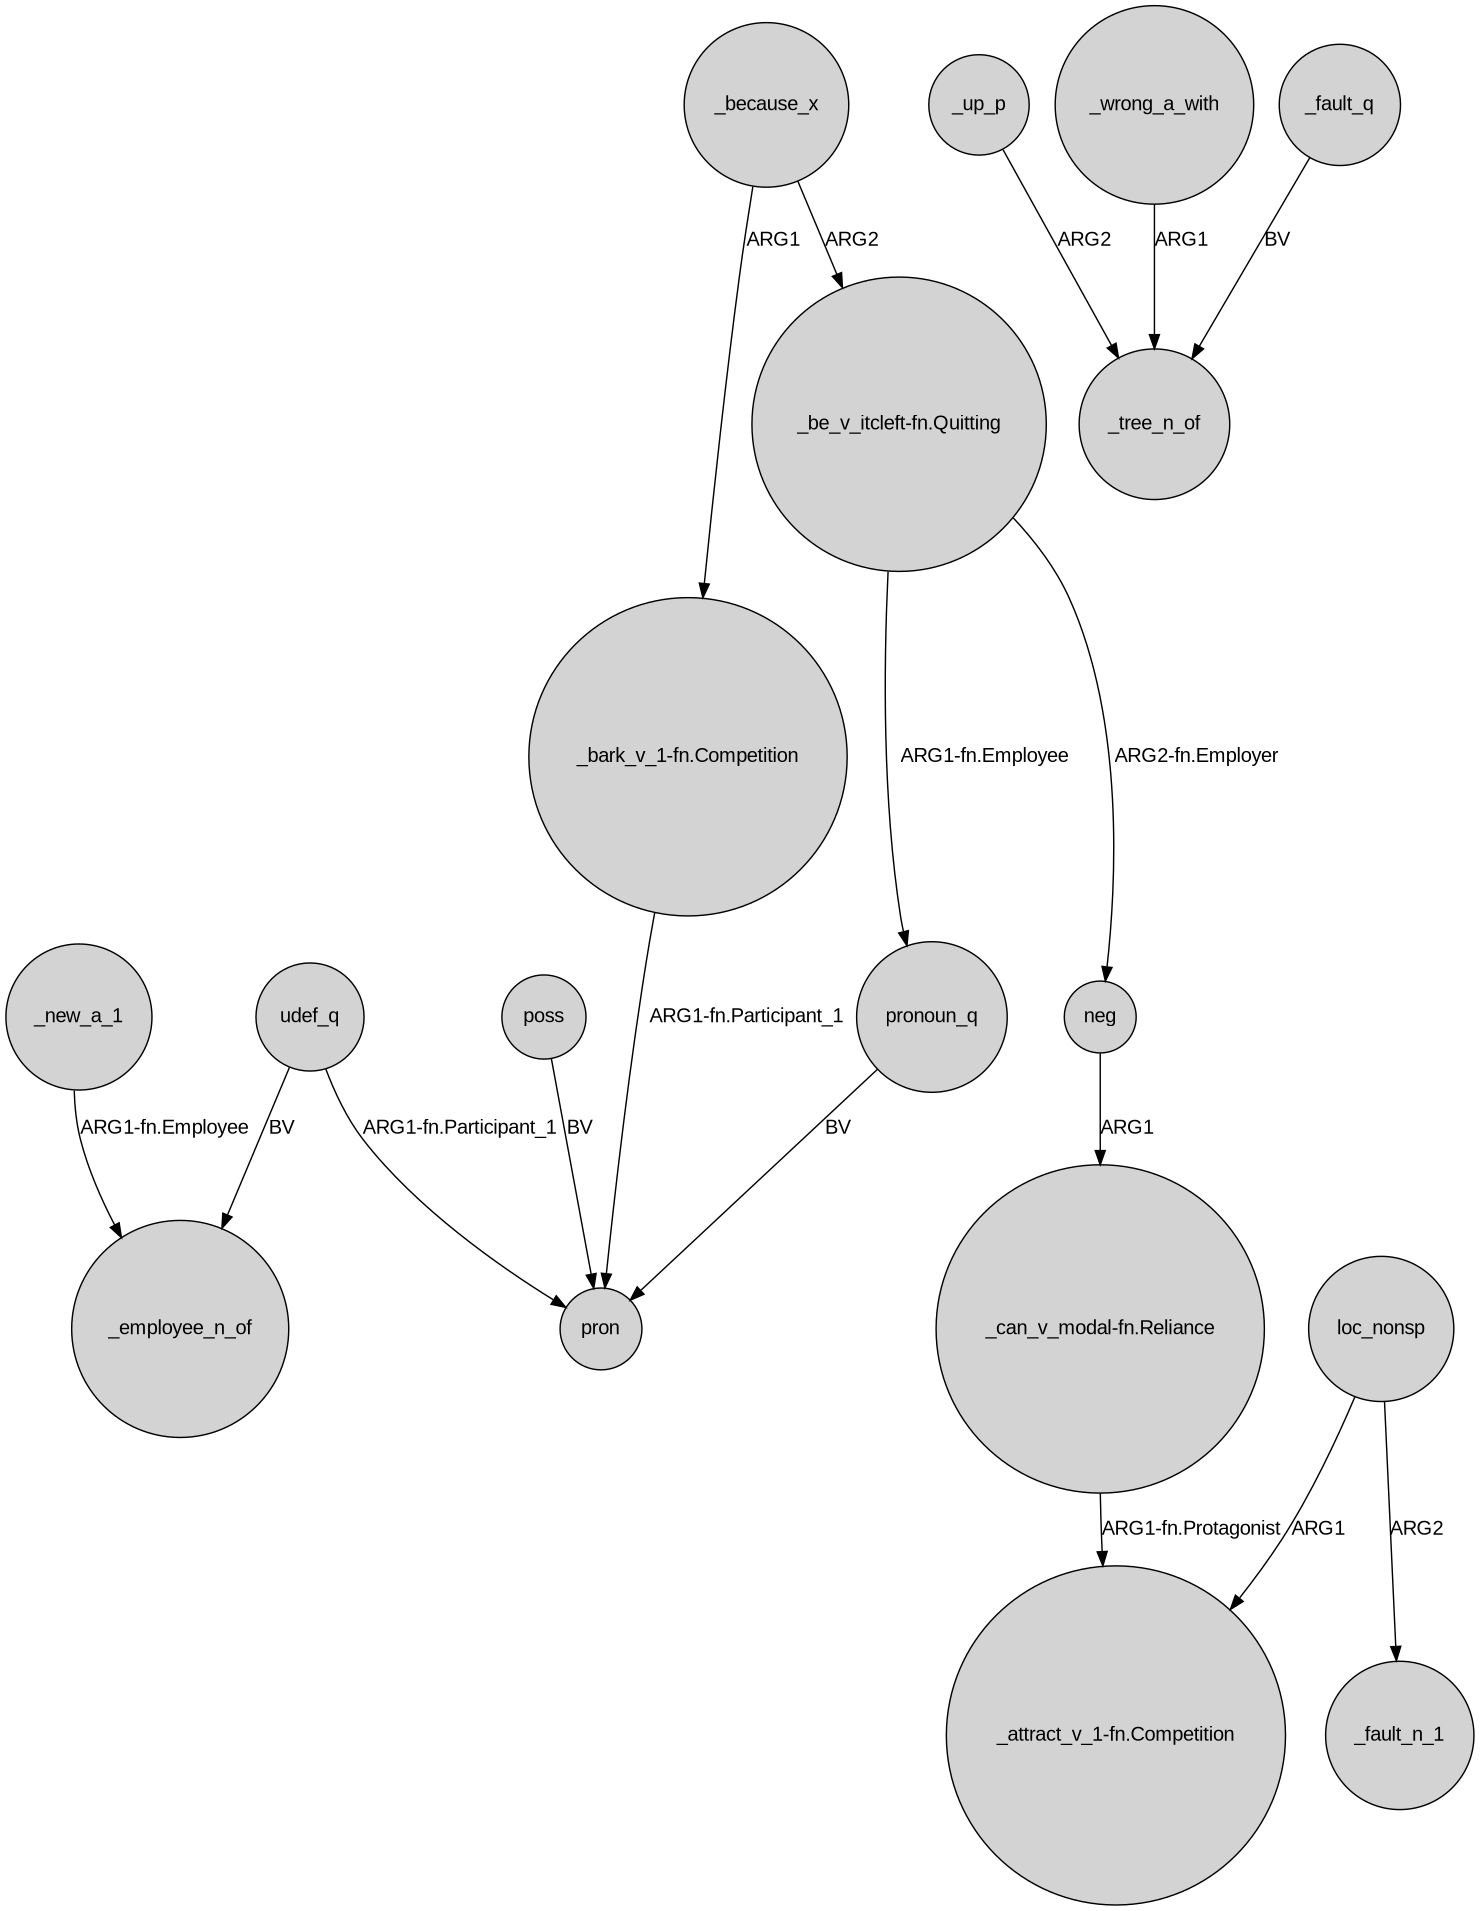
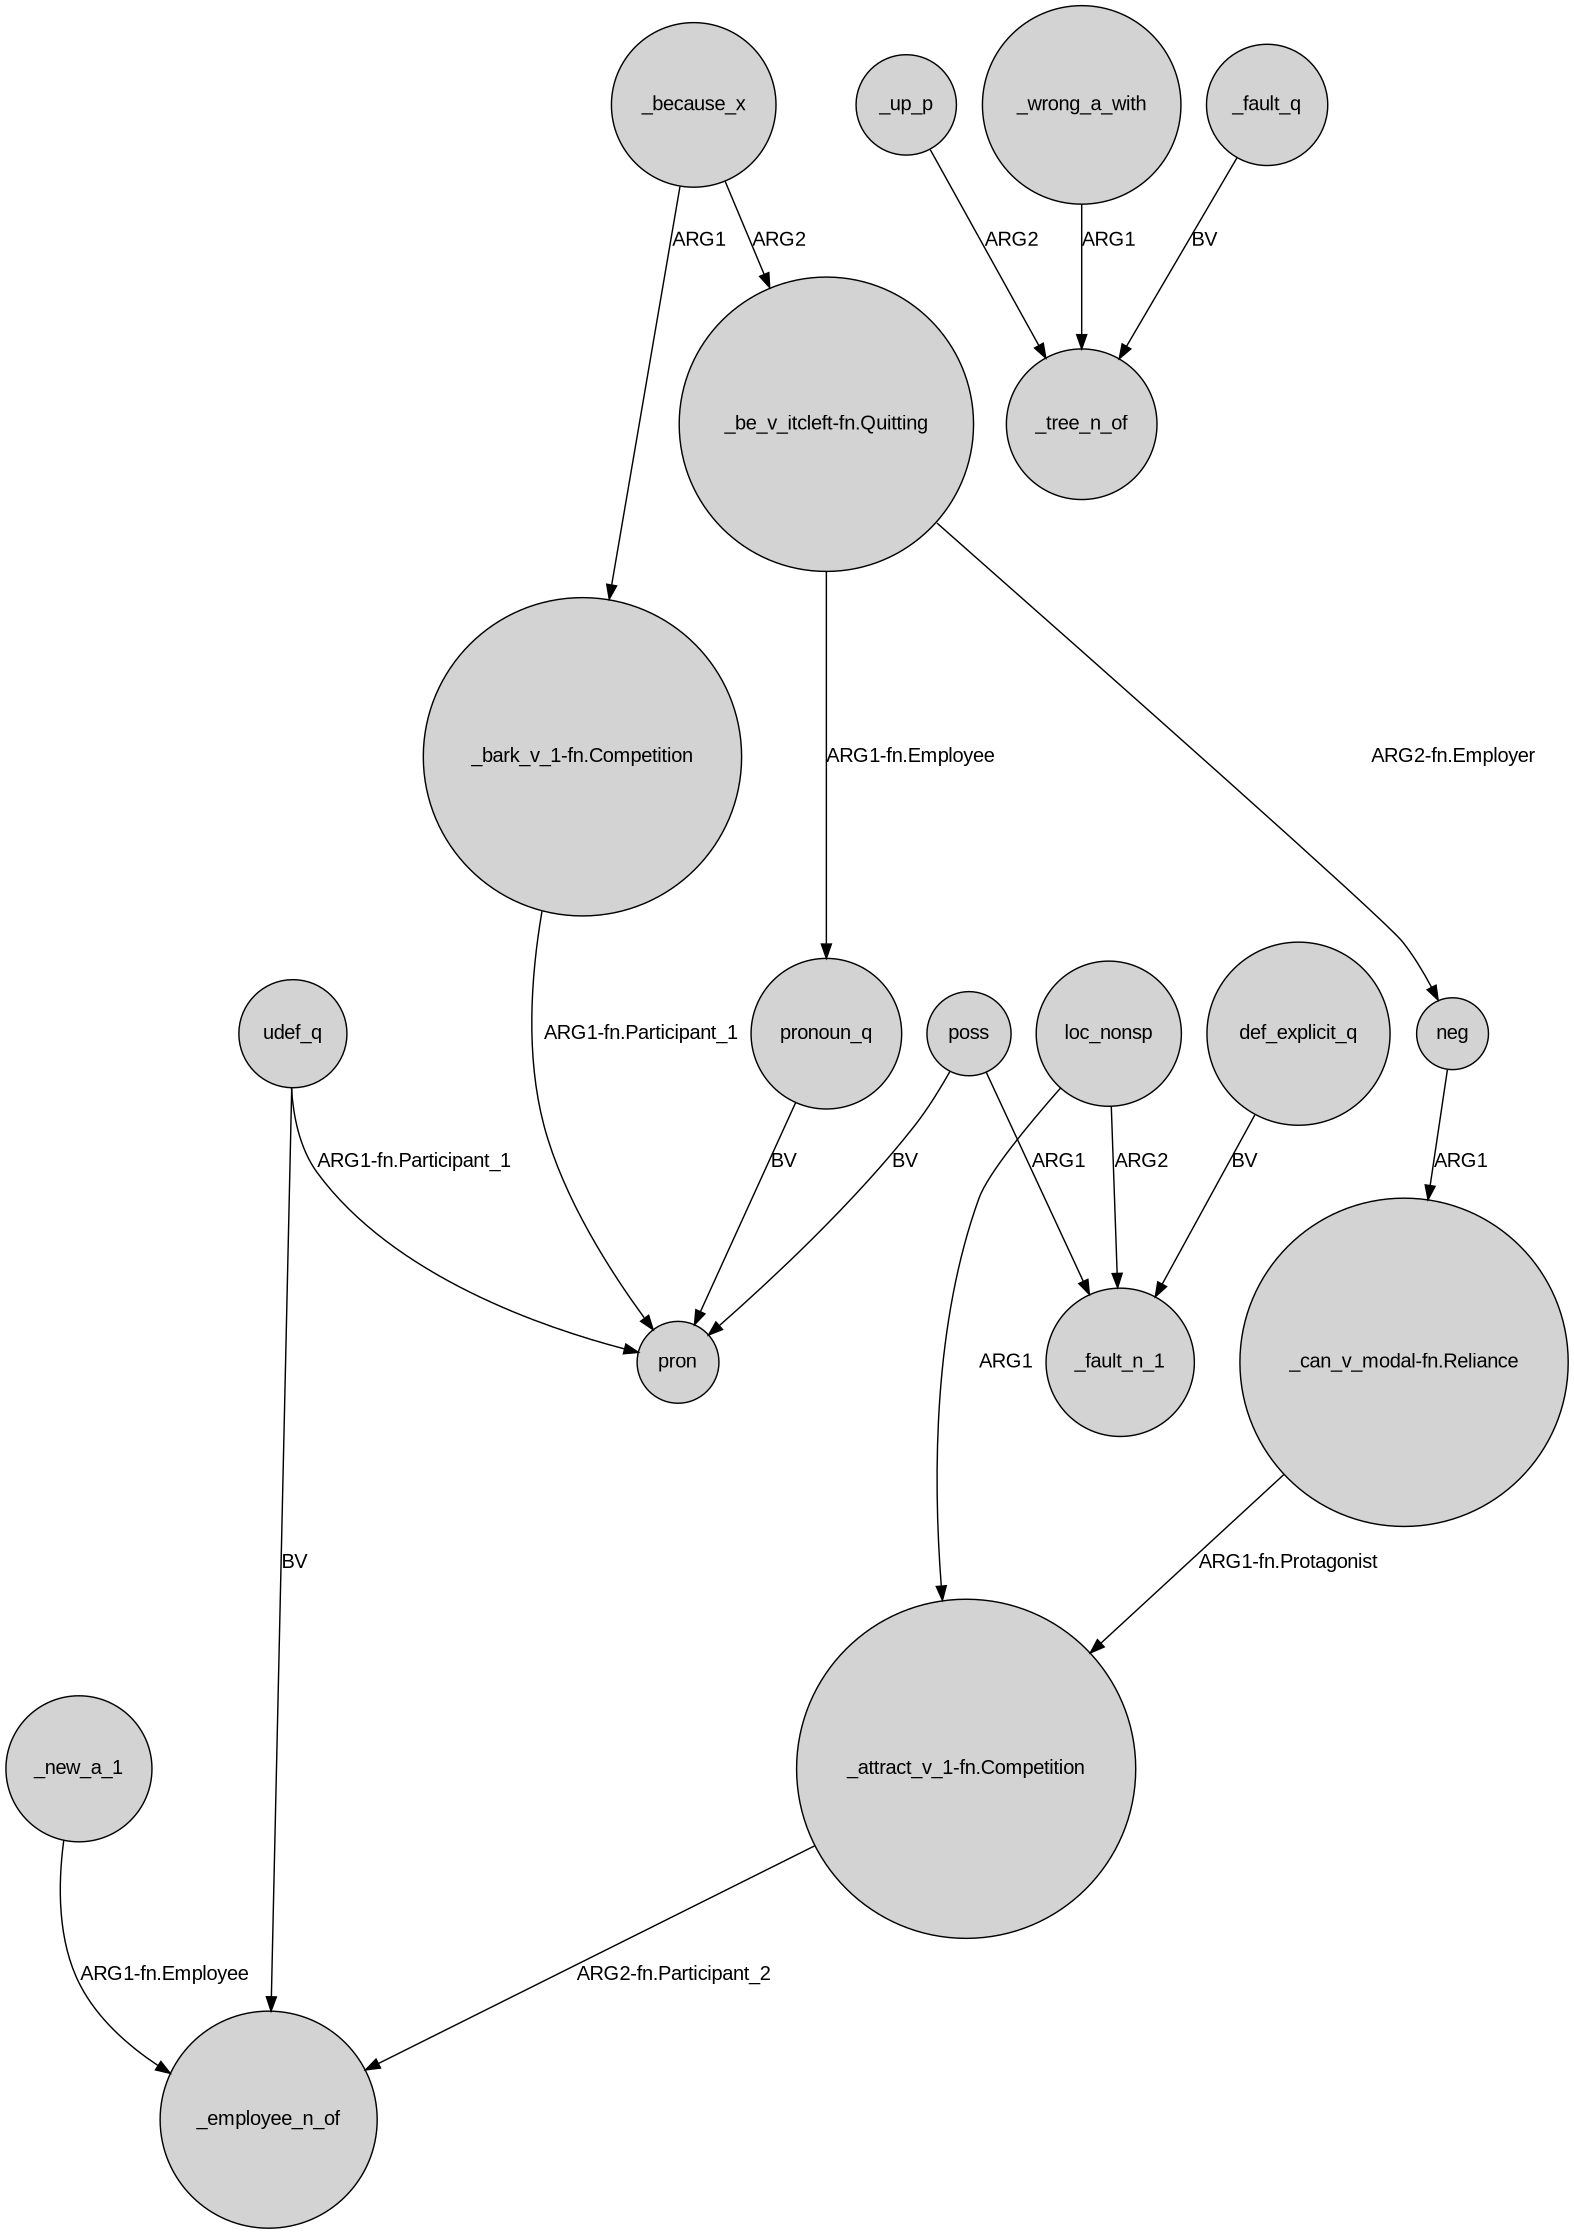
node "def_explicit_q": added
edge "poss" -> "_fault_n_1": added, label "ARG1"
edge "_attract_v_1-fn.Competition" -> "_employee_n_of": added, label "ARG2-fn.Participant_2"
